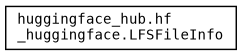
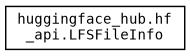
node "huggingface_hub.hf _huggingface.LFSFileInfo": label "huggingface_hub.hf _huggingface.LFSFileInfo" -> "huggingface_hub.hf _api.LFSFileInfo"
